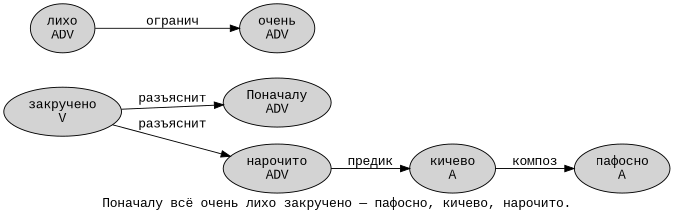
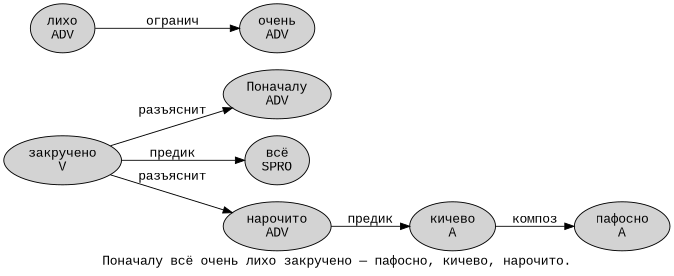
node "всё SPRO": added
